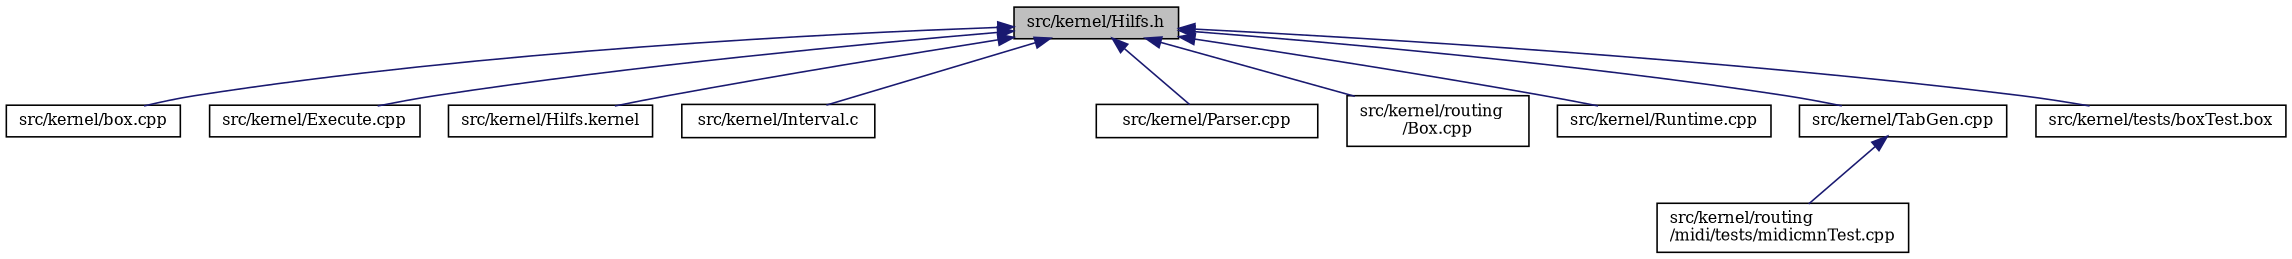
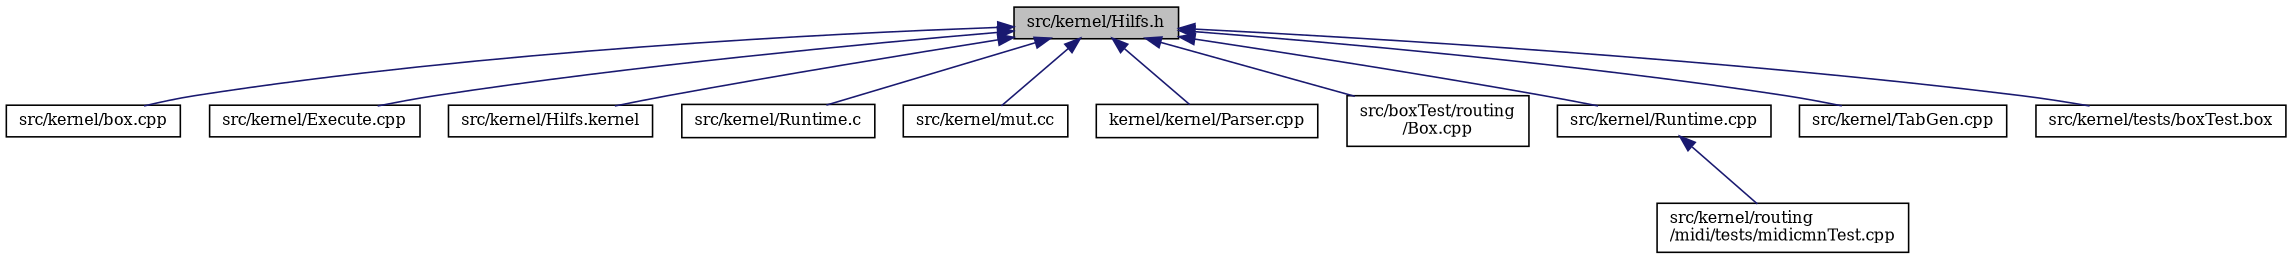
node "src/kernel/Interval.c": label "src/kernel/Interval.c" -> "src/kernel/Runtime.c"
node "src/kernel/mut.cc": added
node "src/kernel/Parser.cpp": label "src/kernel/Parser.cpp" -> "kernel/kernel/Parser.cpp"
node "src/kernel/routing /Box.cpp": label "src/kernel/routing /Box.cpp" -> "src/boxTest/routing /Box.cpp"
edge "src/kernel/routing /midi/tests/midicmnTest.cpp" -> "src/kernel/TabGen.cpp": now "src/kernel/routing /midi/tests/midicmnTest.cpp" -> "src/kernel/Runtime.cpp"
